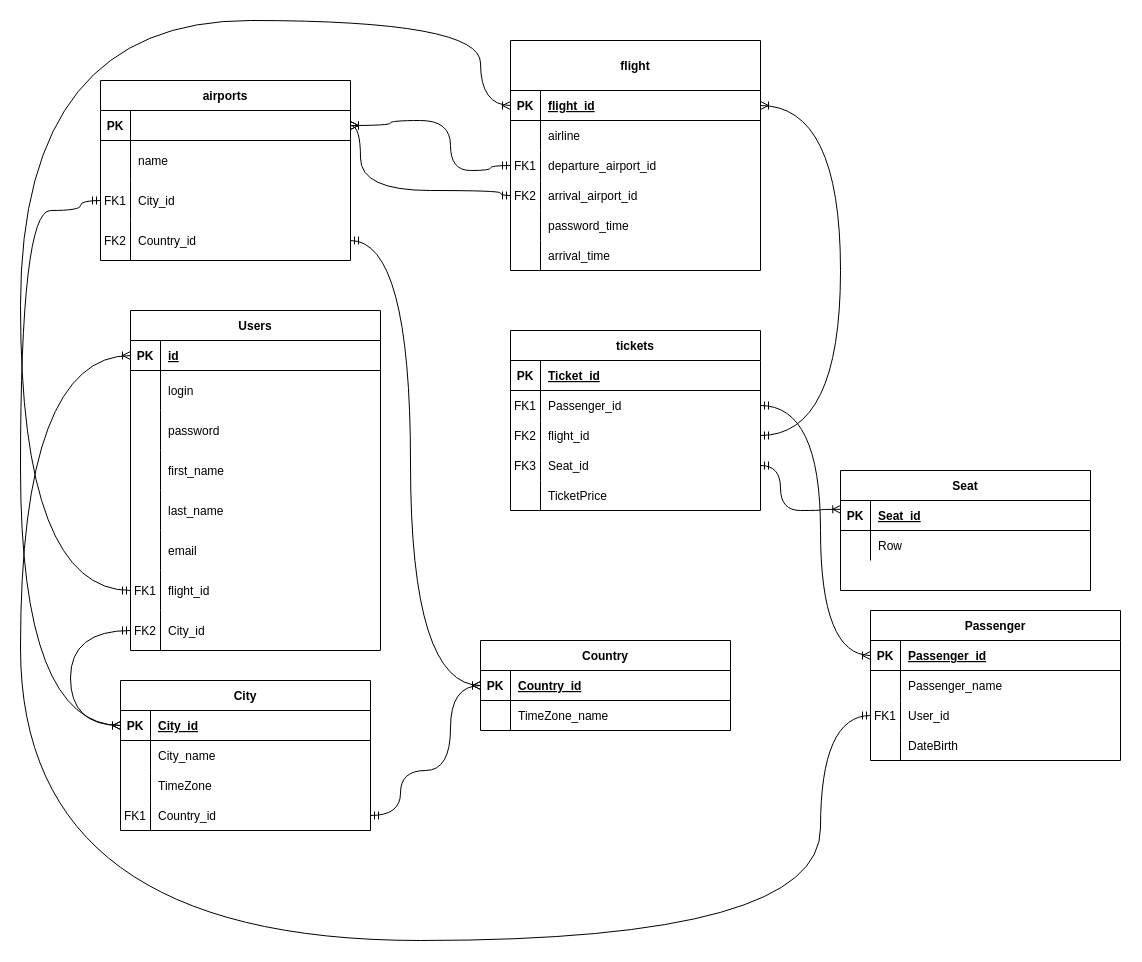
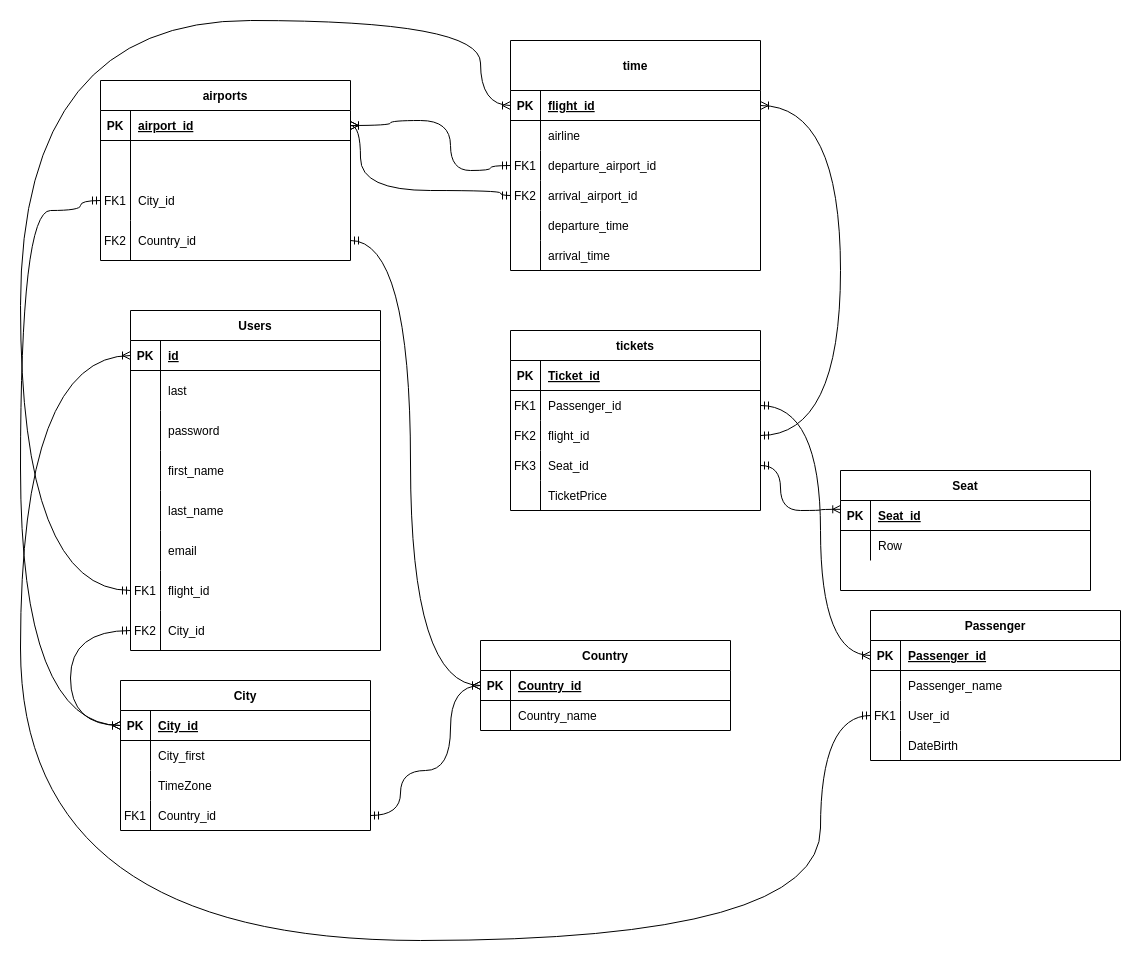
node "flight": label "flight" -> "time"
node "airport_id": added
node "name": removed
node "password_time": label "password_time" -> "departure_time"
node "login": label "login" -> "last"
node "TimeZone_name": label "TimeZone_name" -> "Country_name"
node "City_name": label "City_name" -> "City_first"
